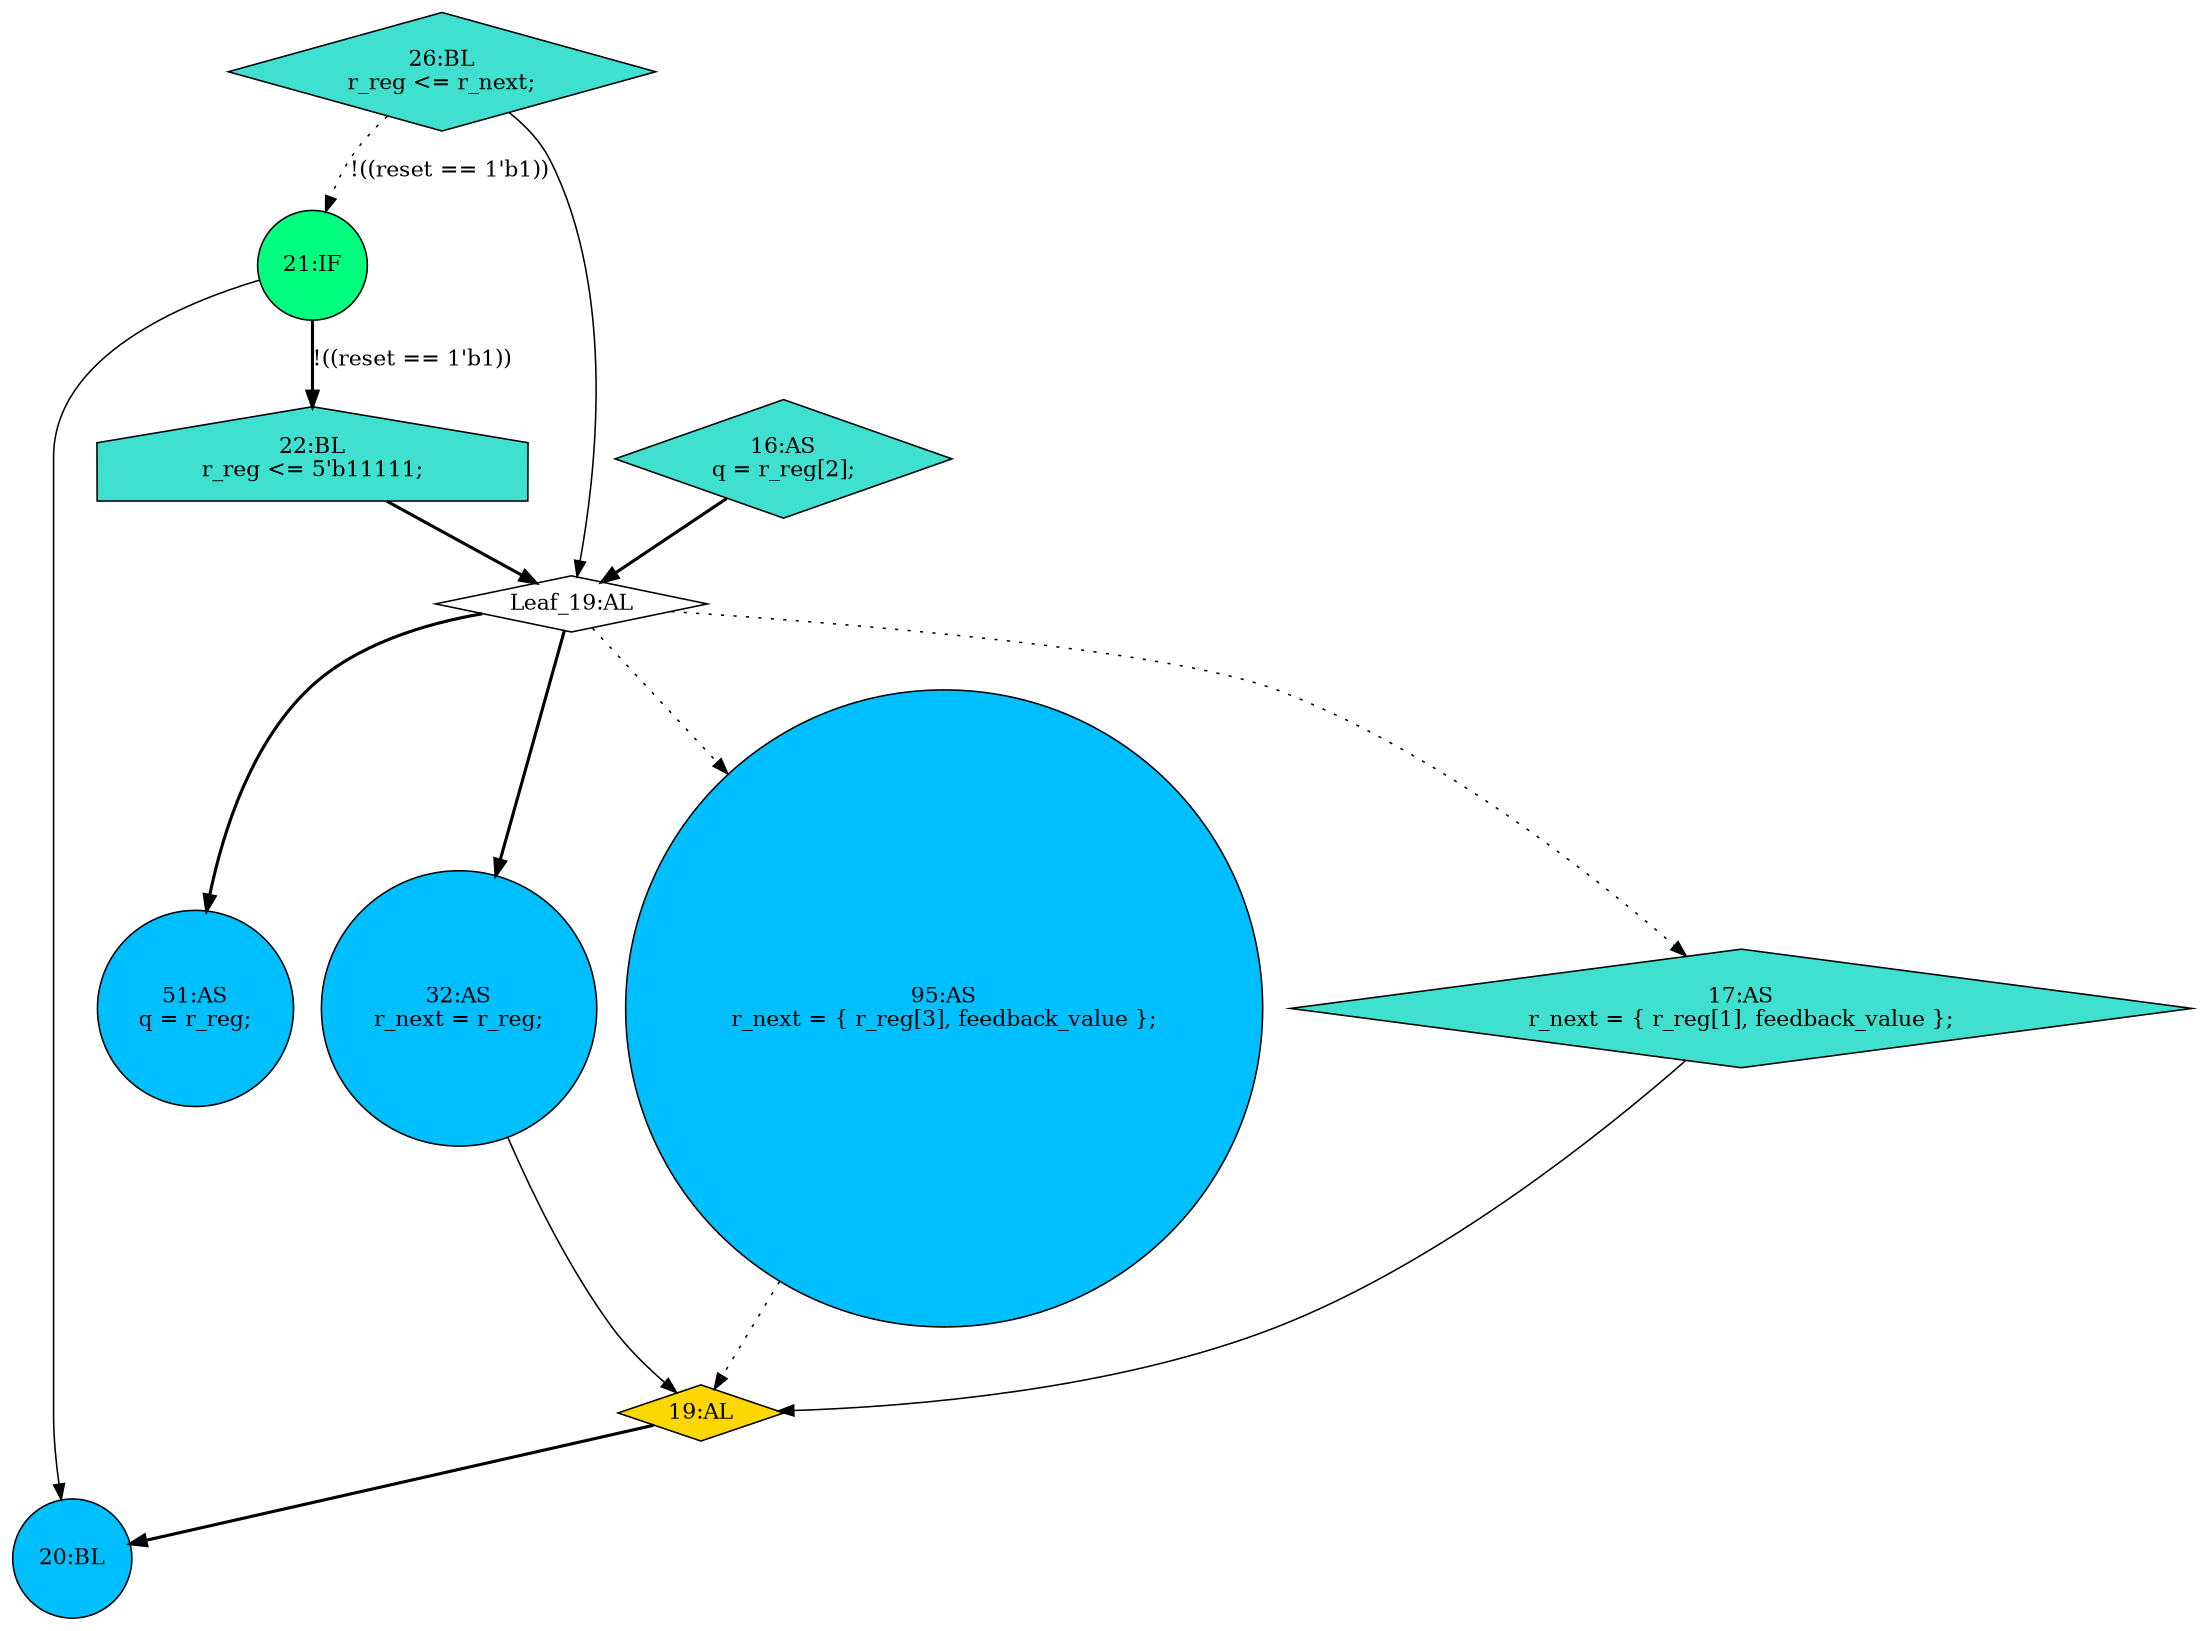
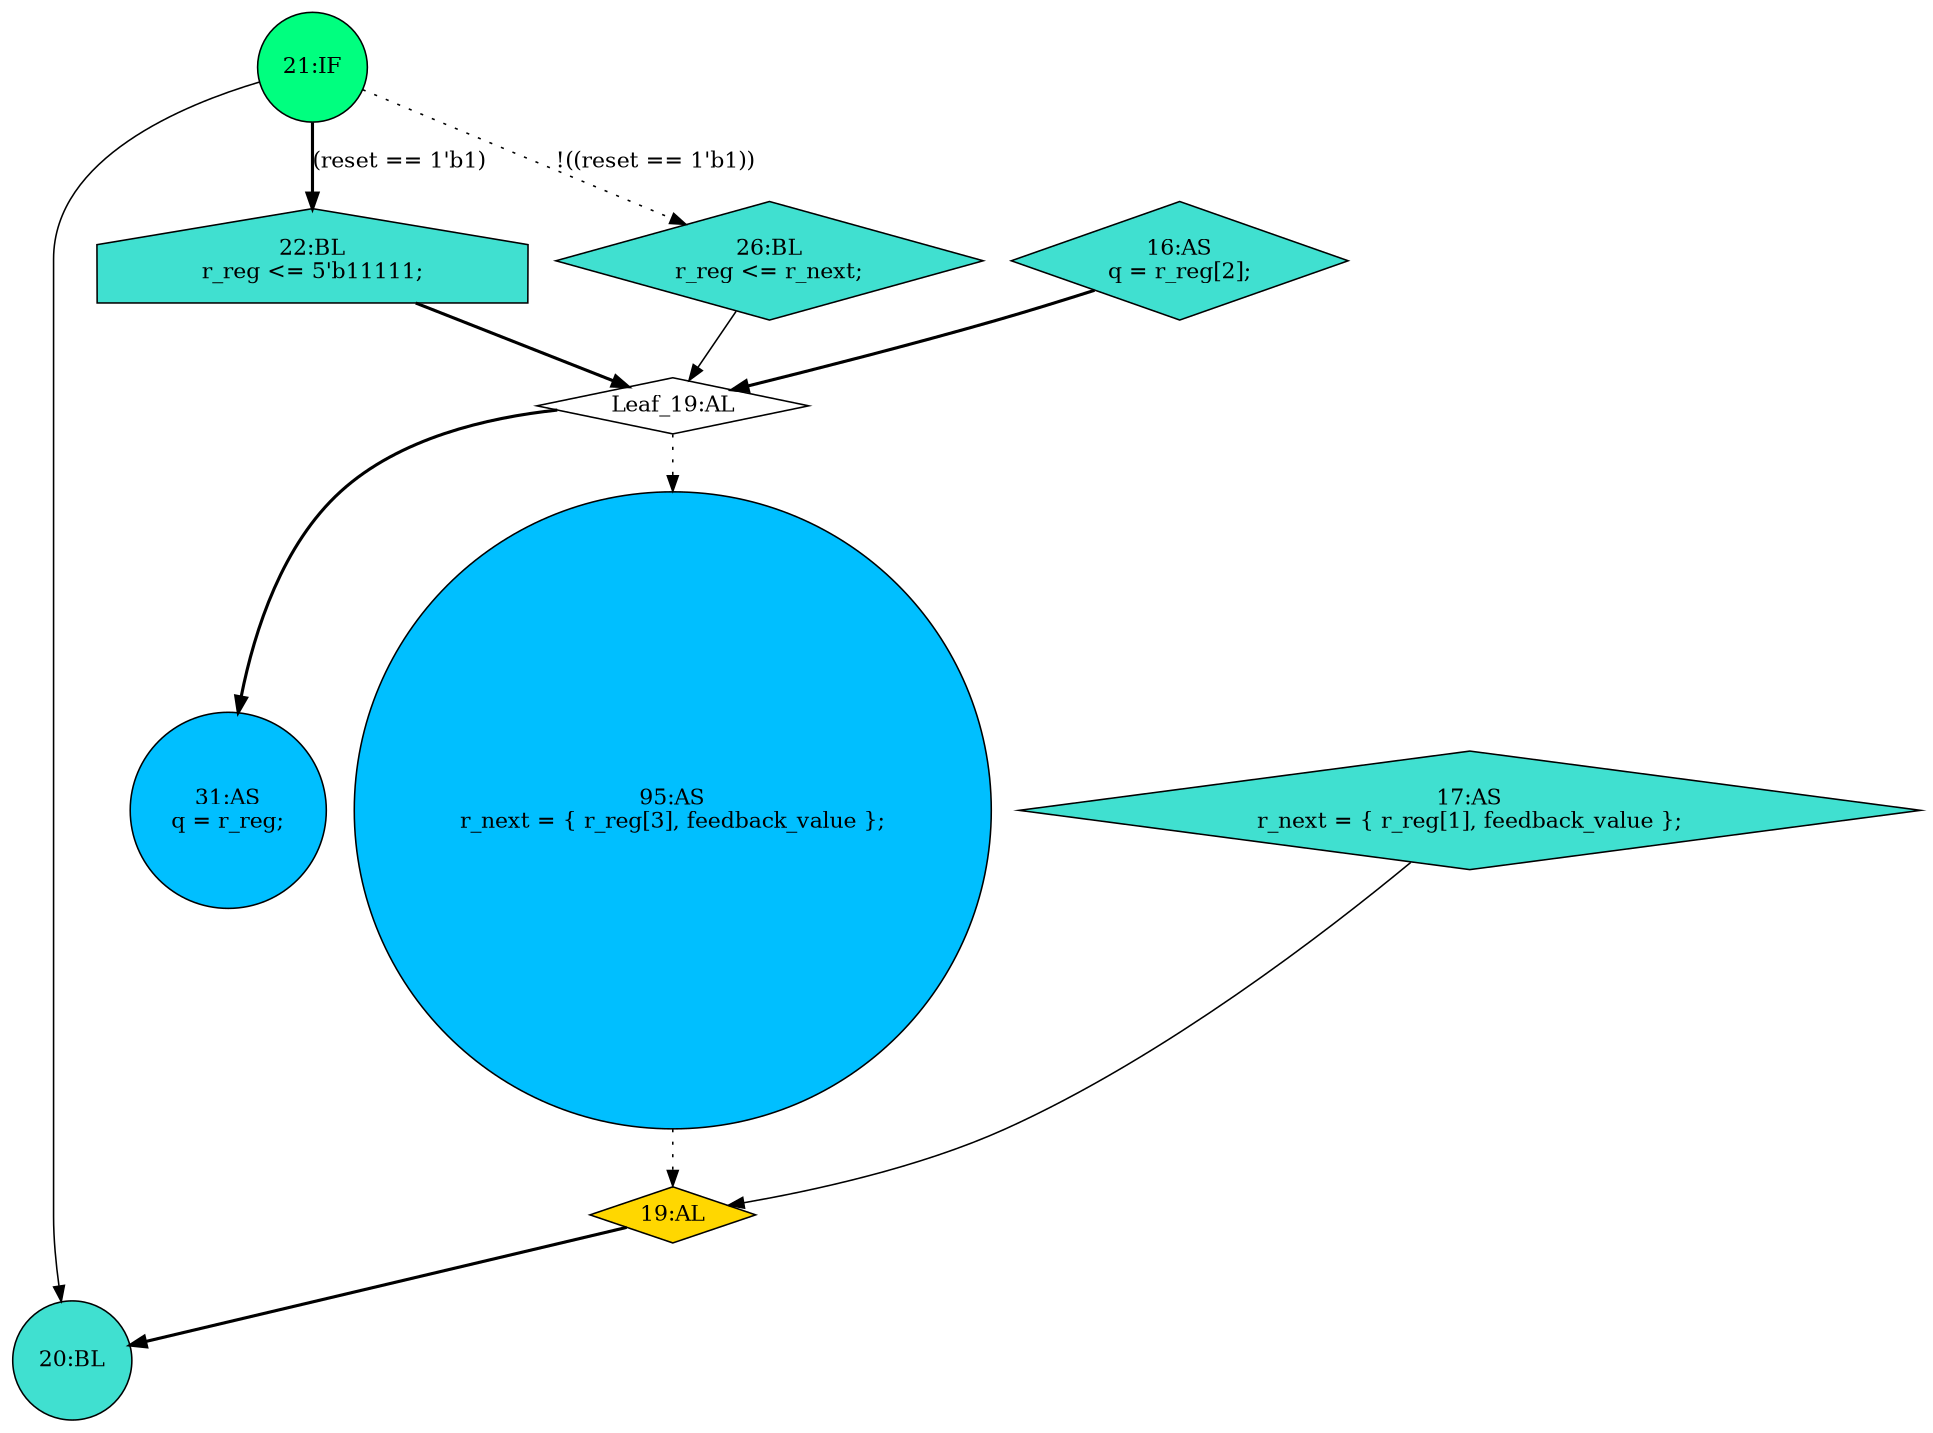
edge "26:BL r_reg <= r_next;" -> "21:IF": reversed
edge "21:IF" -> "22:BL r_reg <= 5'b11111;": label "!((reset == 1'b1))" -> "(reset == 1'b1)"
edge "Leaf_19:AL" -> "17:AS r_next = { r_reg[1], feedback_value };": removed
node "51:AS q = r_reg;": label "51:AS q = r_reg;" -> "31:AS q = r_reg;"
node "32:AS r_next = r_reg;": removed
node "20:BL": fillcolor deepskyblue -> turquoise
